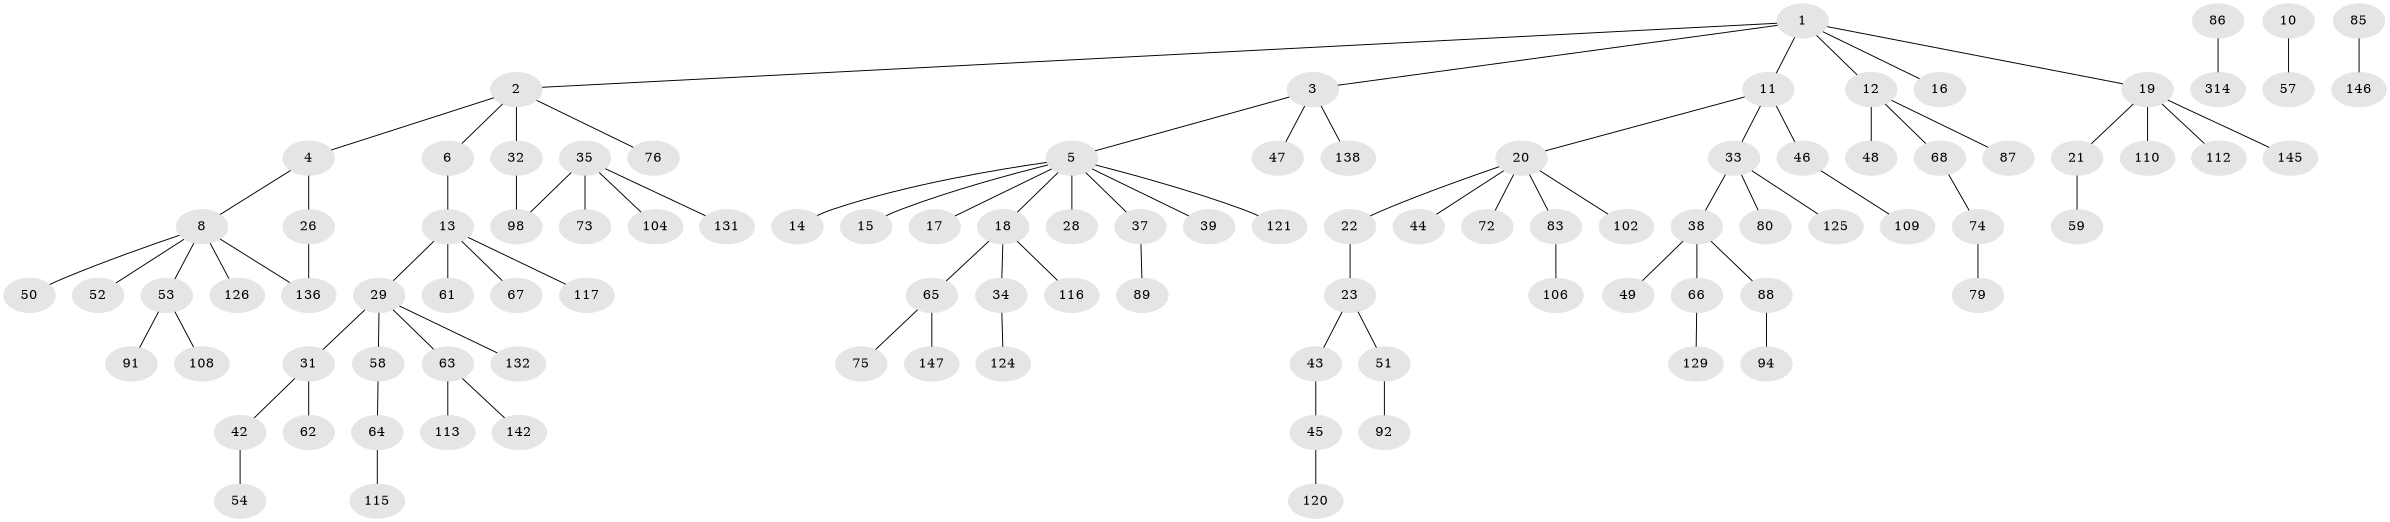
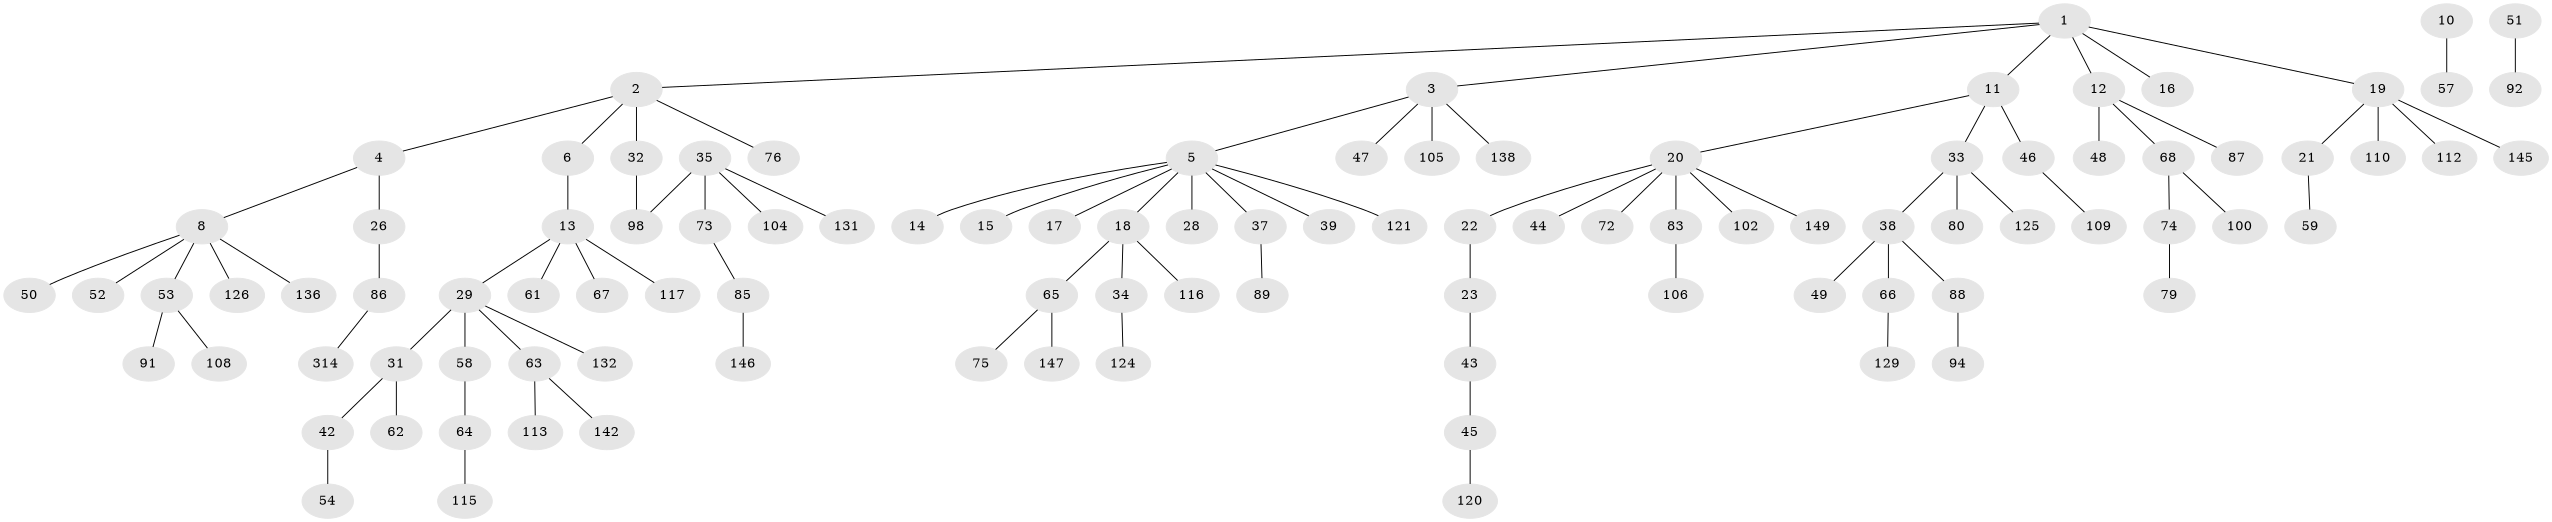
node "105": added
node "149": added
node "100": added
edge "26" -- "136": now "26" -- "86"
edge "73" -- "85": added
edge "23" -- "51": removed
